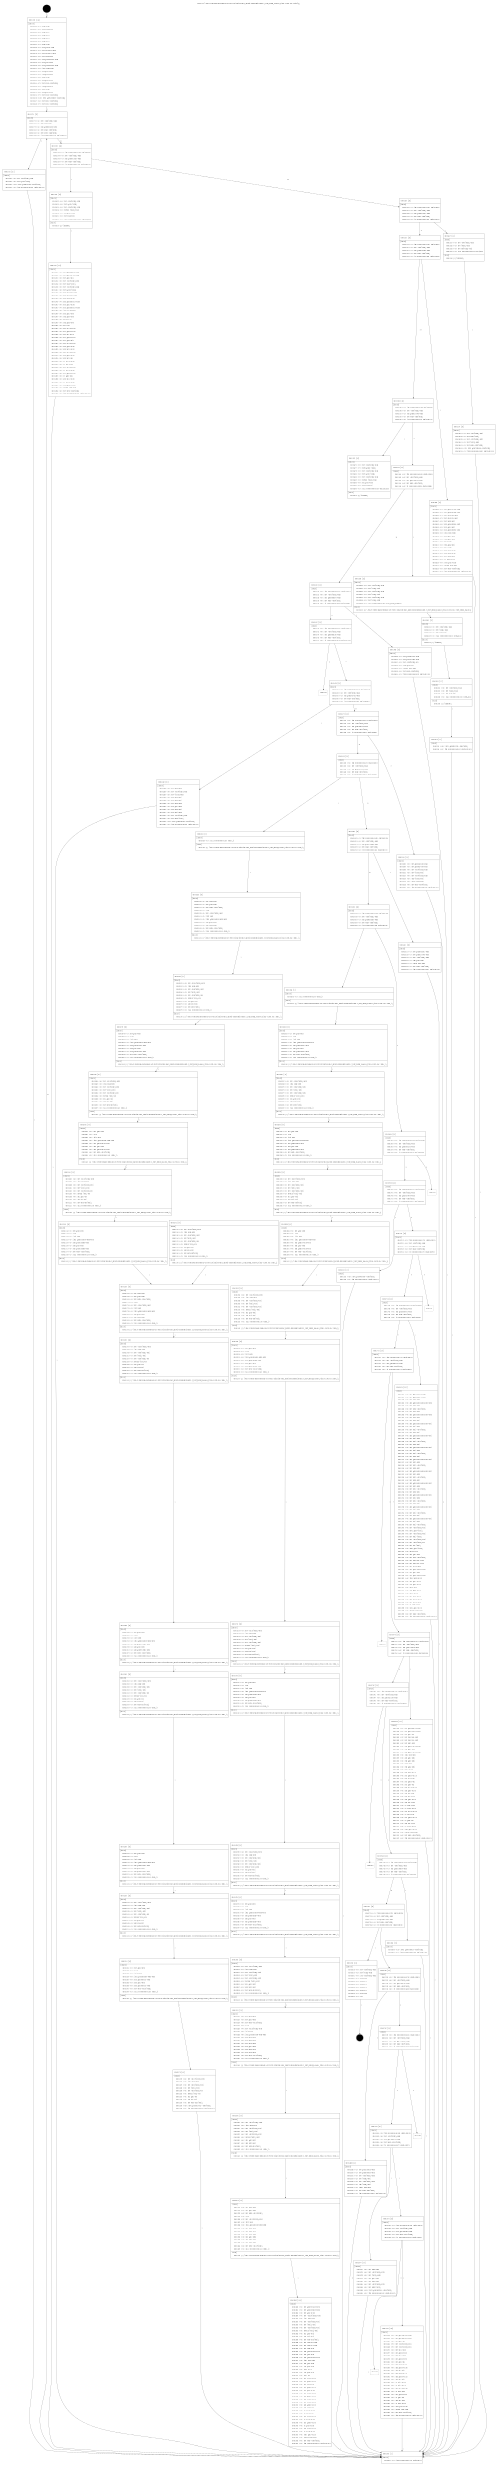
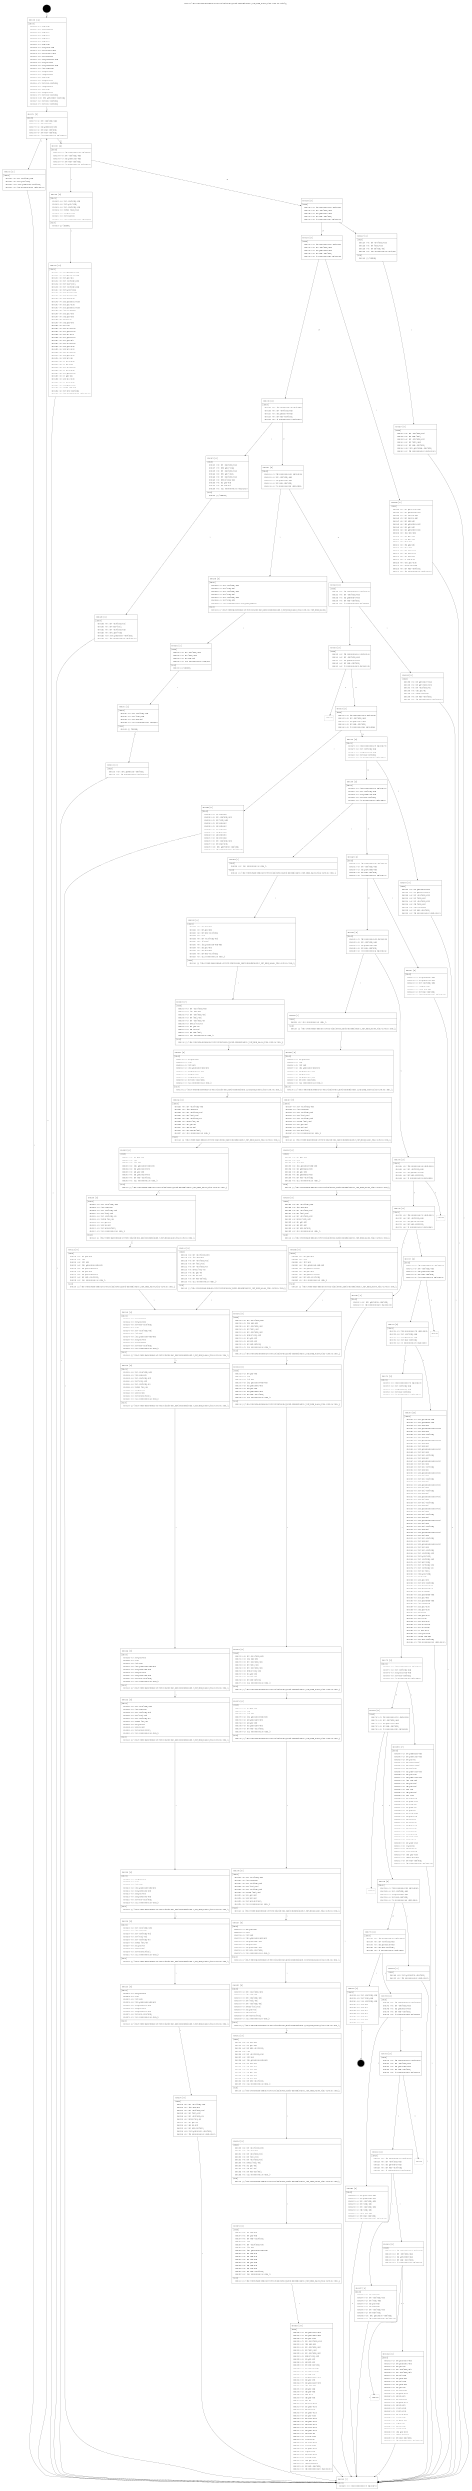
node "0x401a9b [32]": added
node "0x40231f": removed
